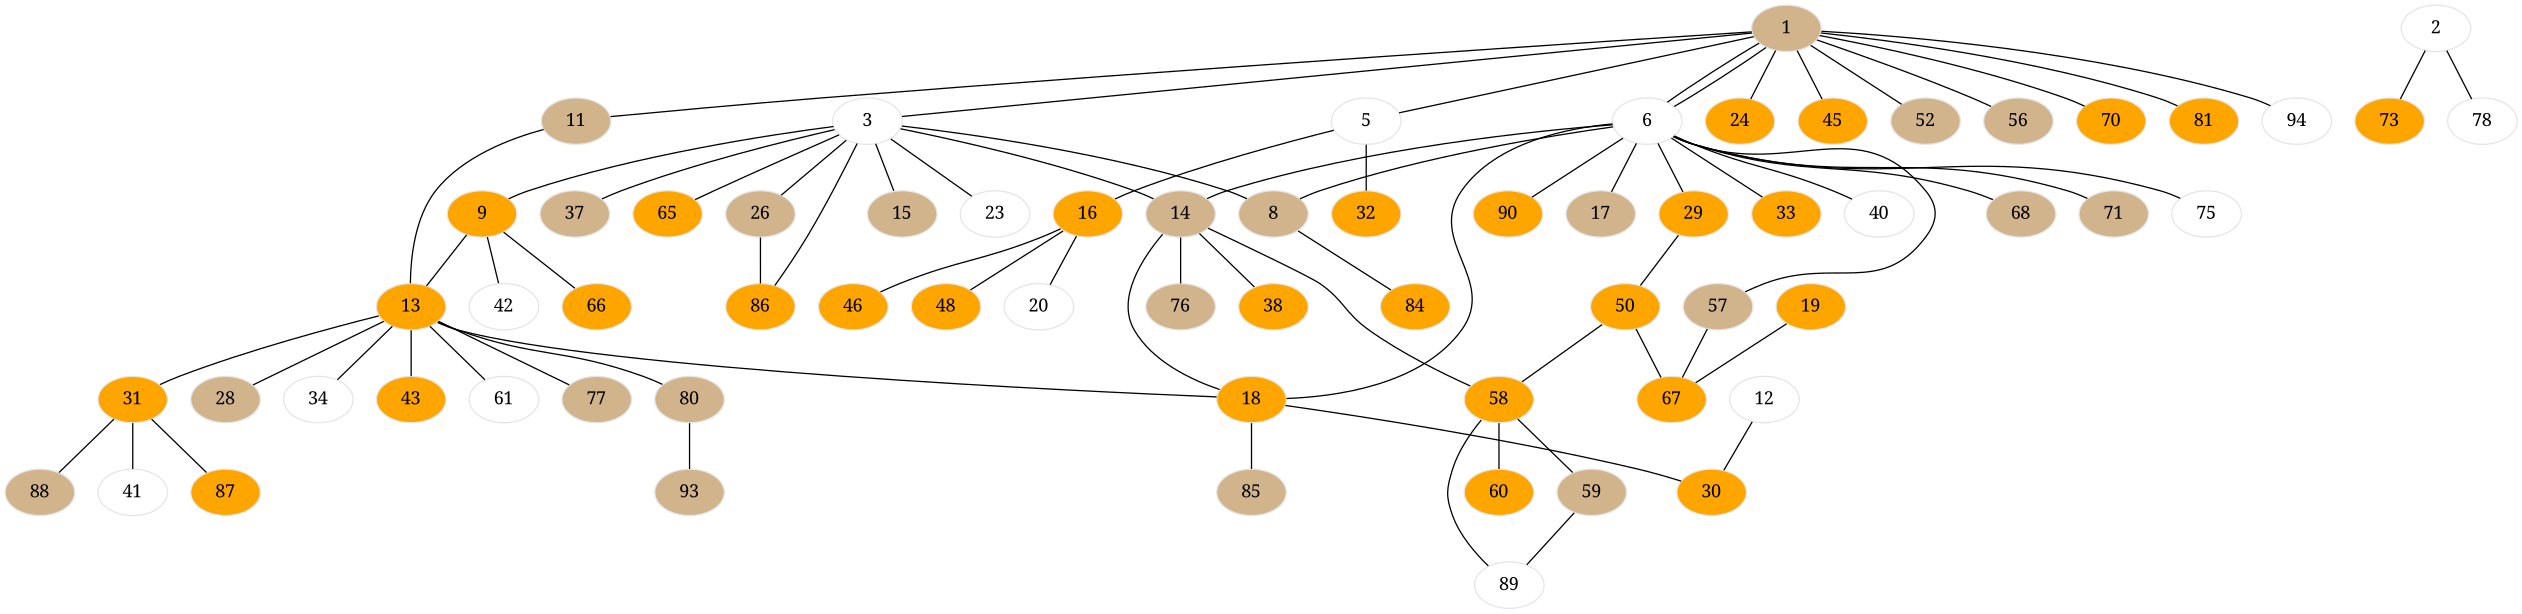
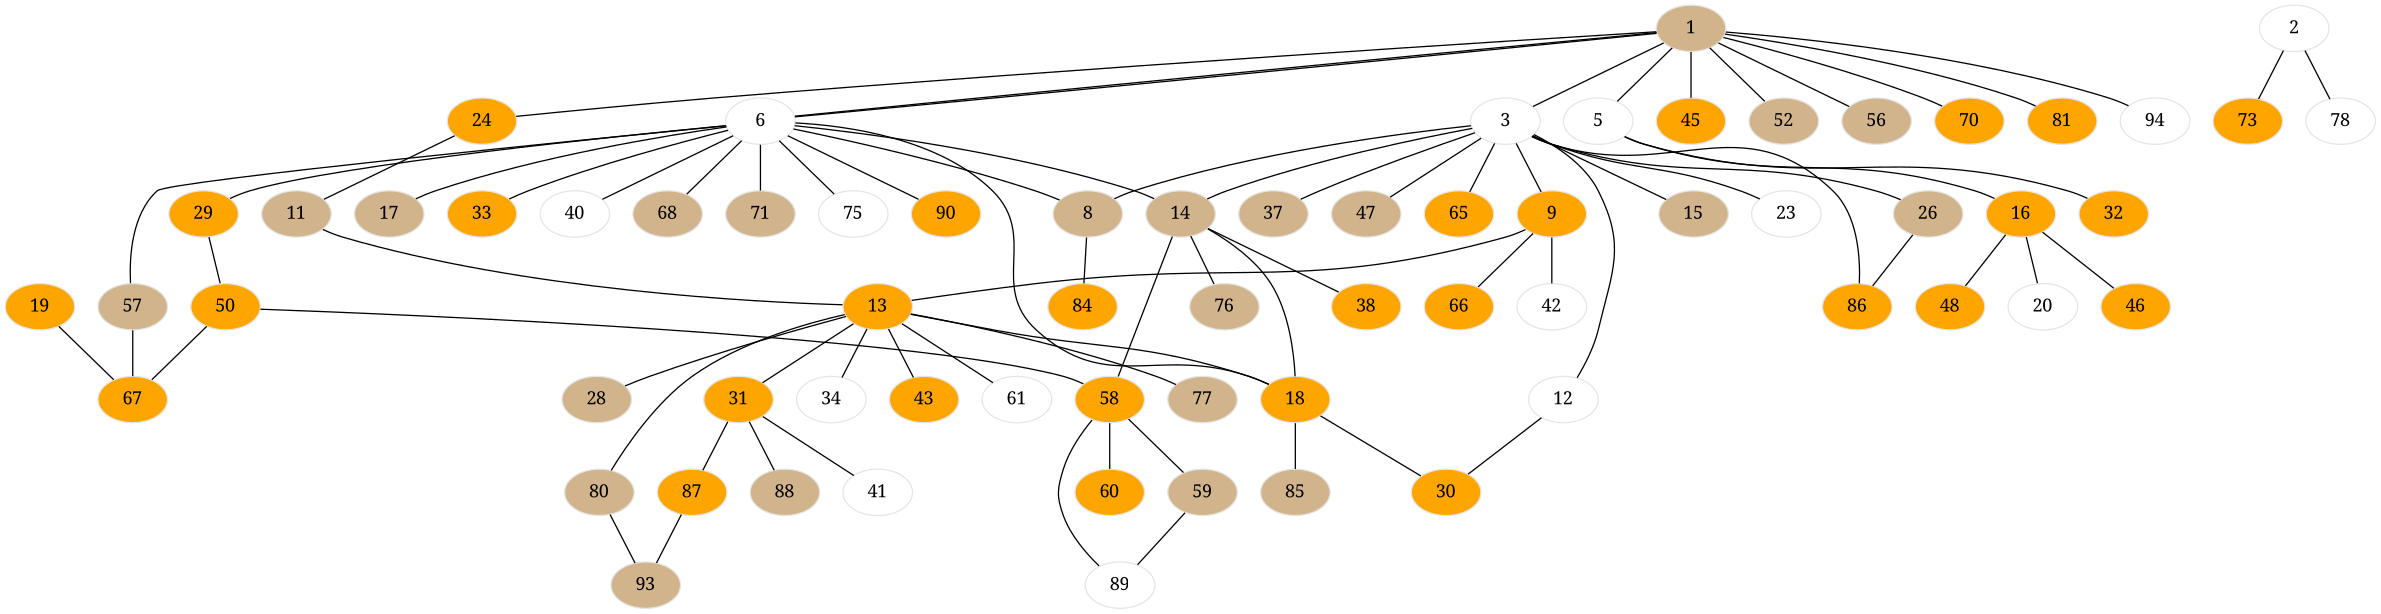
edge "1" -- "11": now "24" -- "11"
node "47": added
edge "3" -- "12": added
edge "87" -- "93": added
